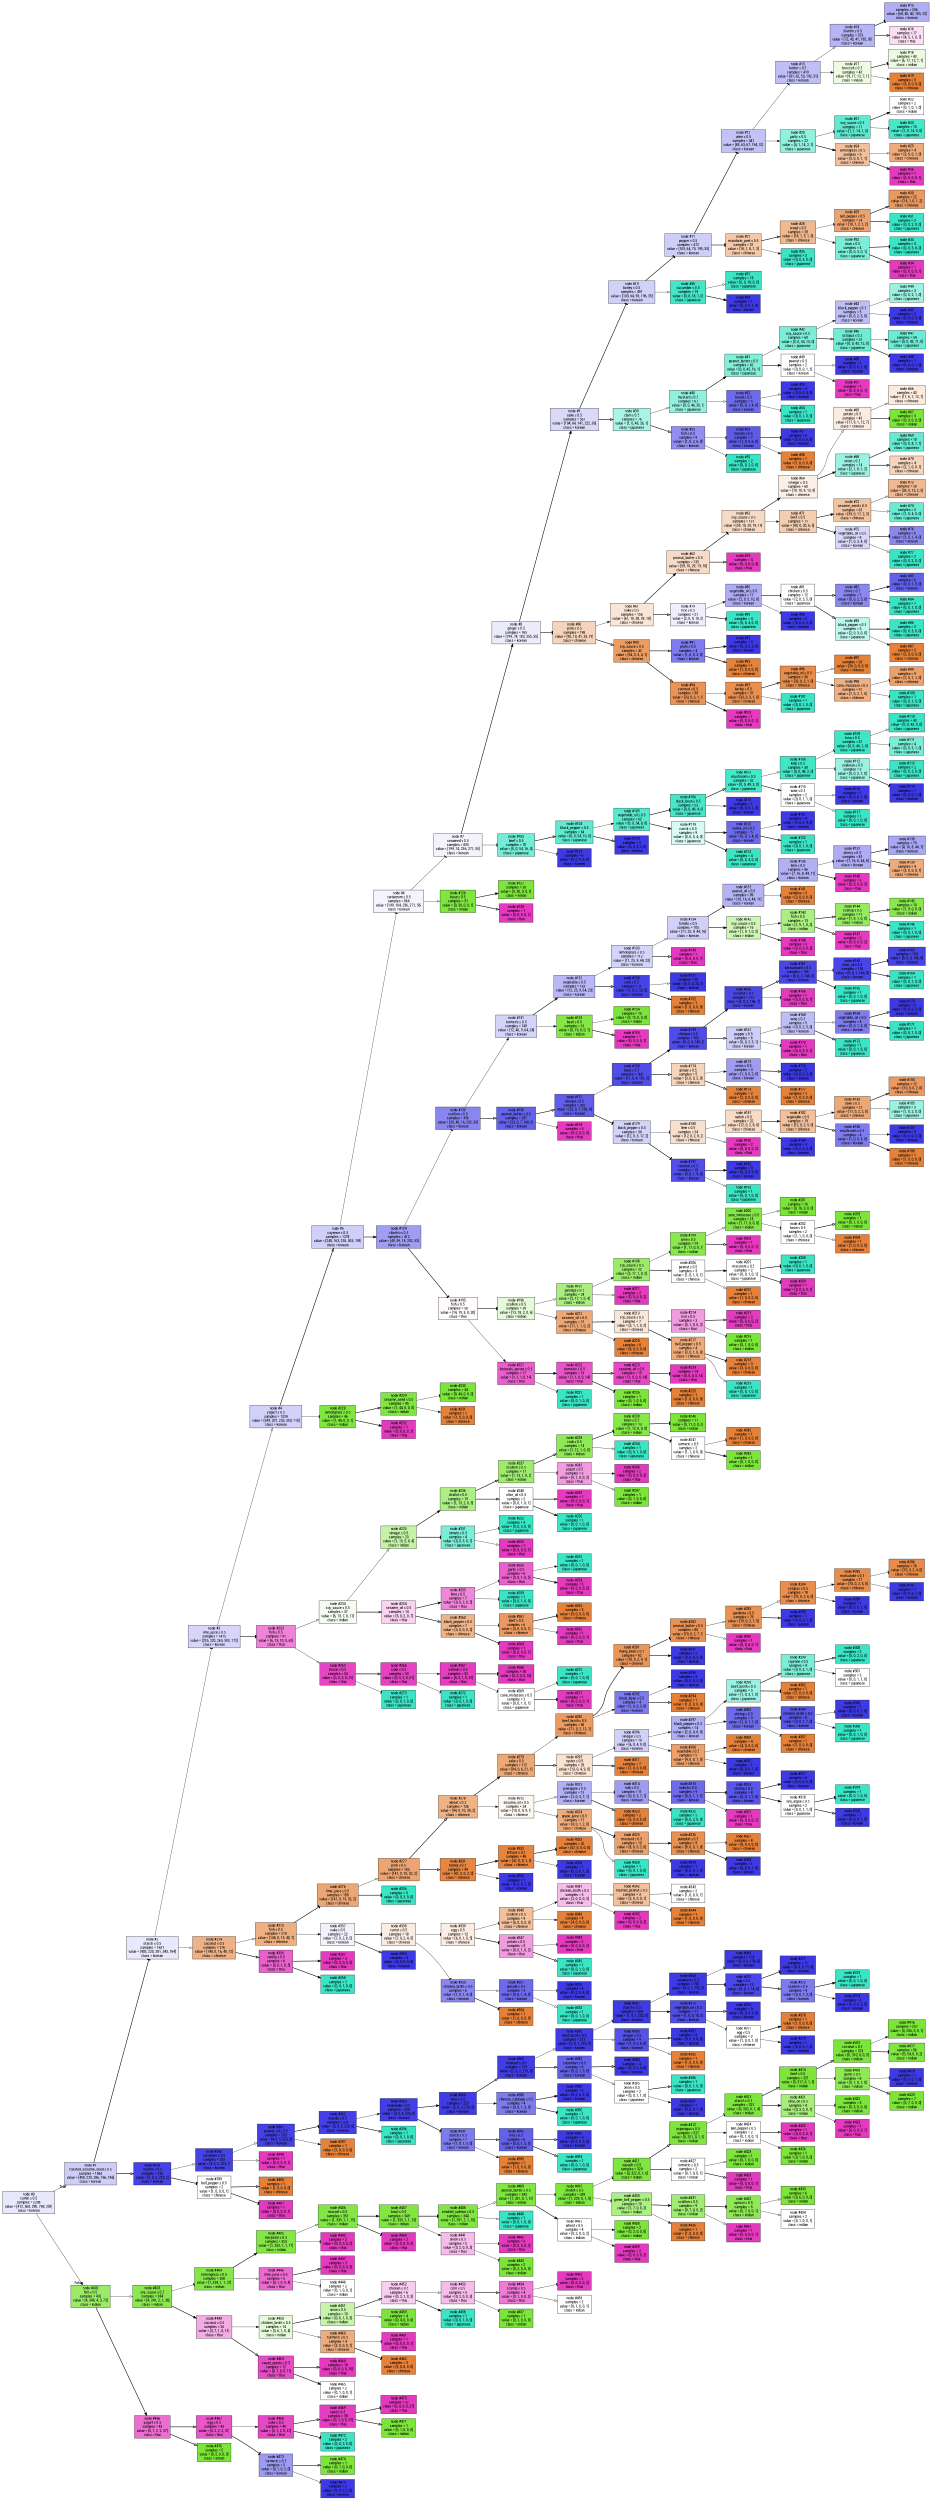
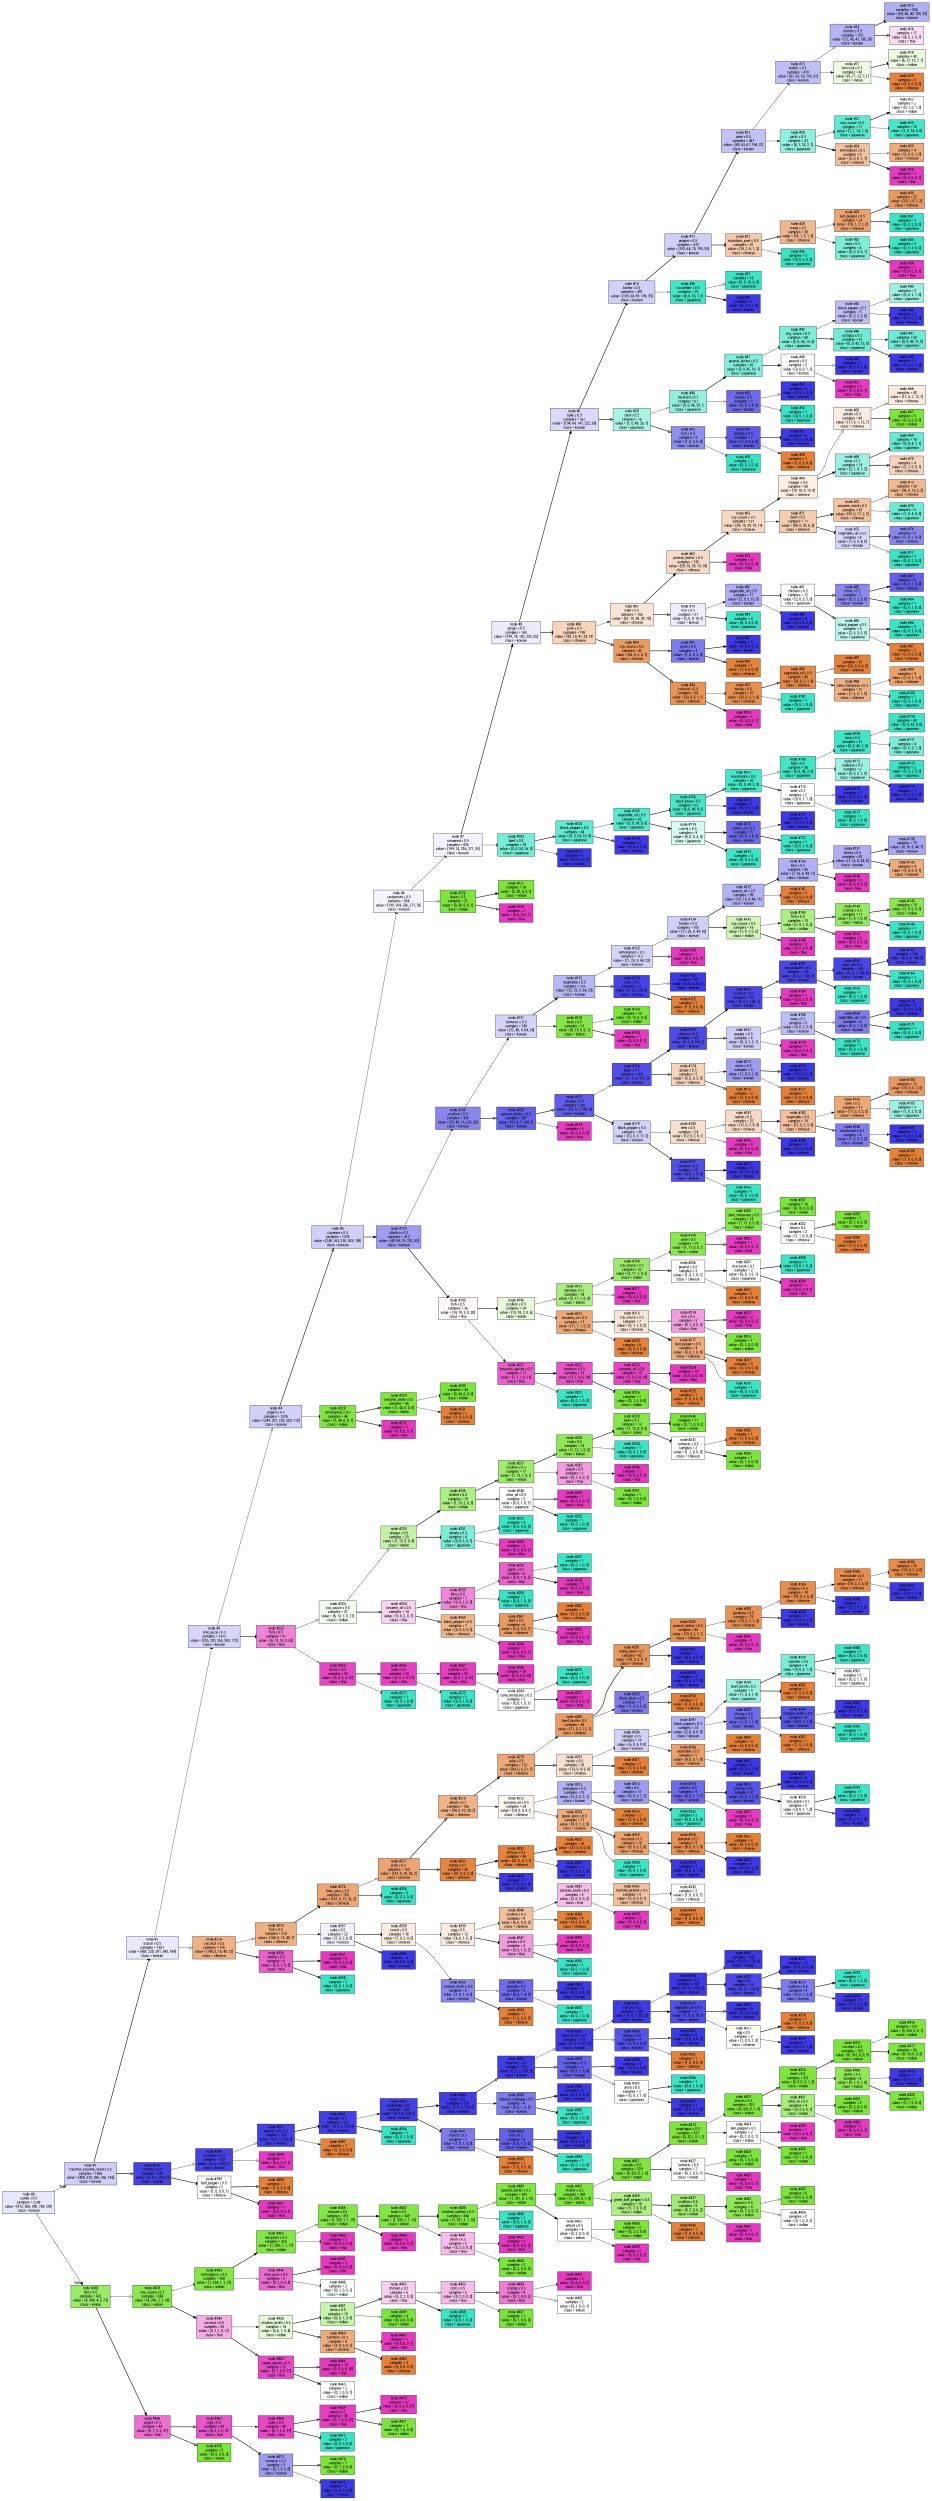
edge "node #260" -> "node #264": style bold -> solid
edge "node #281" -> "node #282": arrowhead tee -> onormal
edge "node #450" -> "node #460": style solid -> bold
